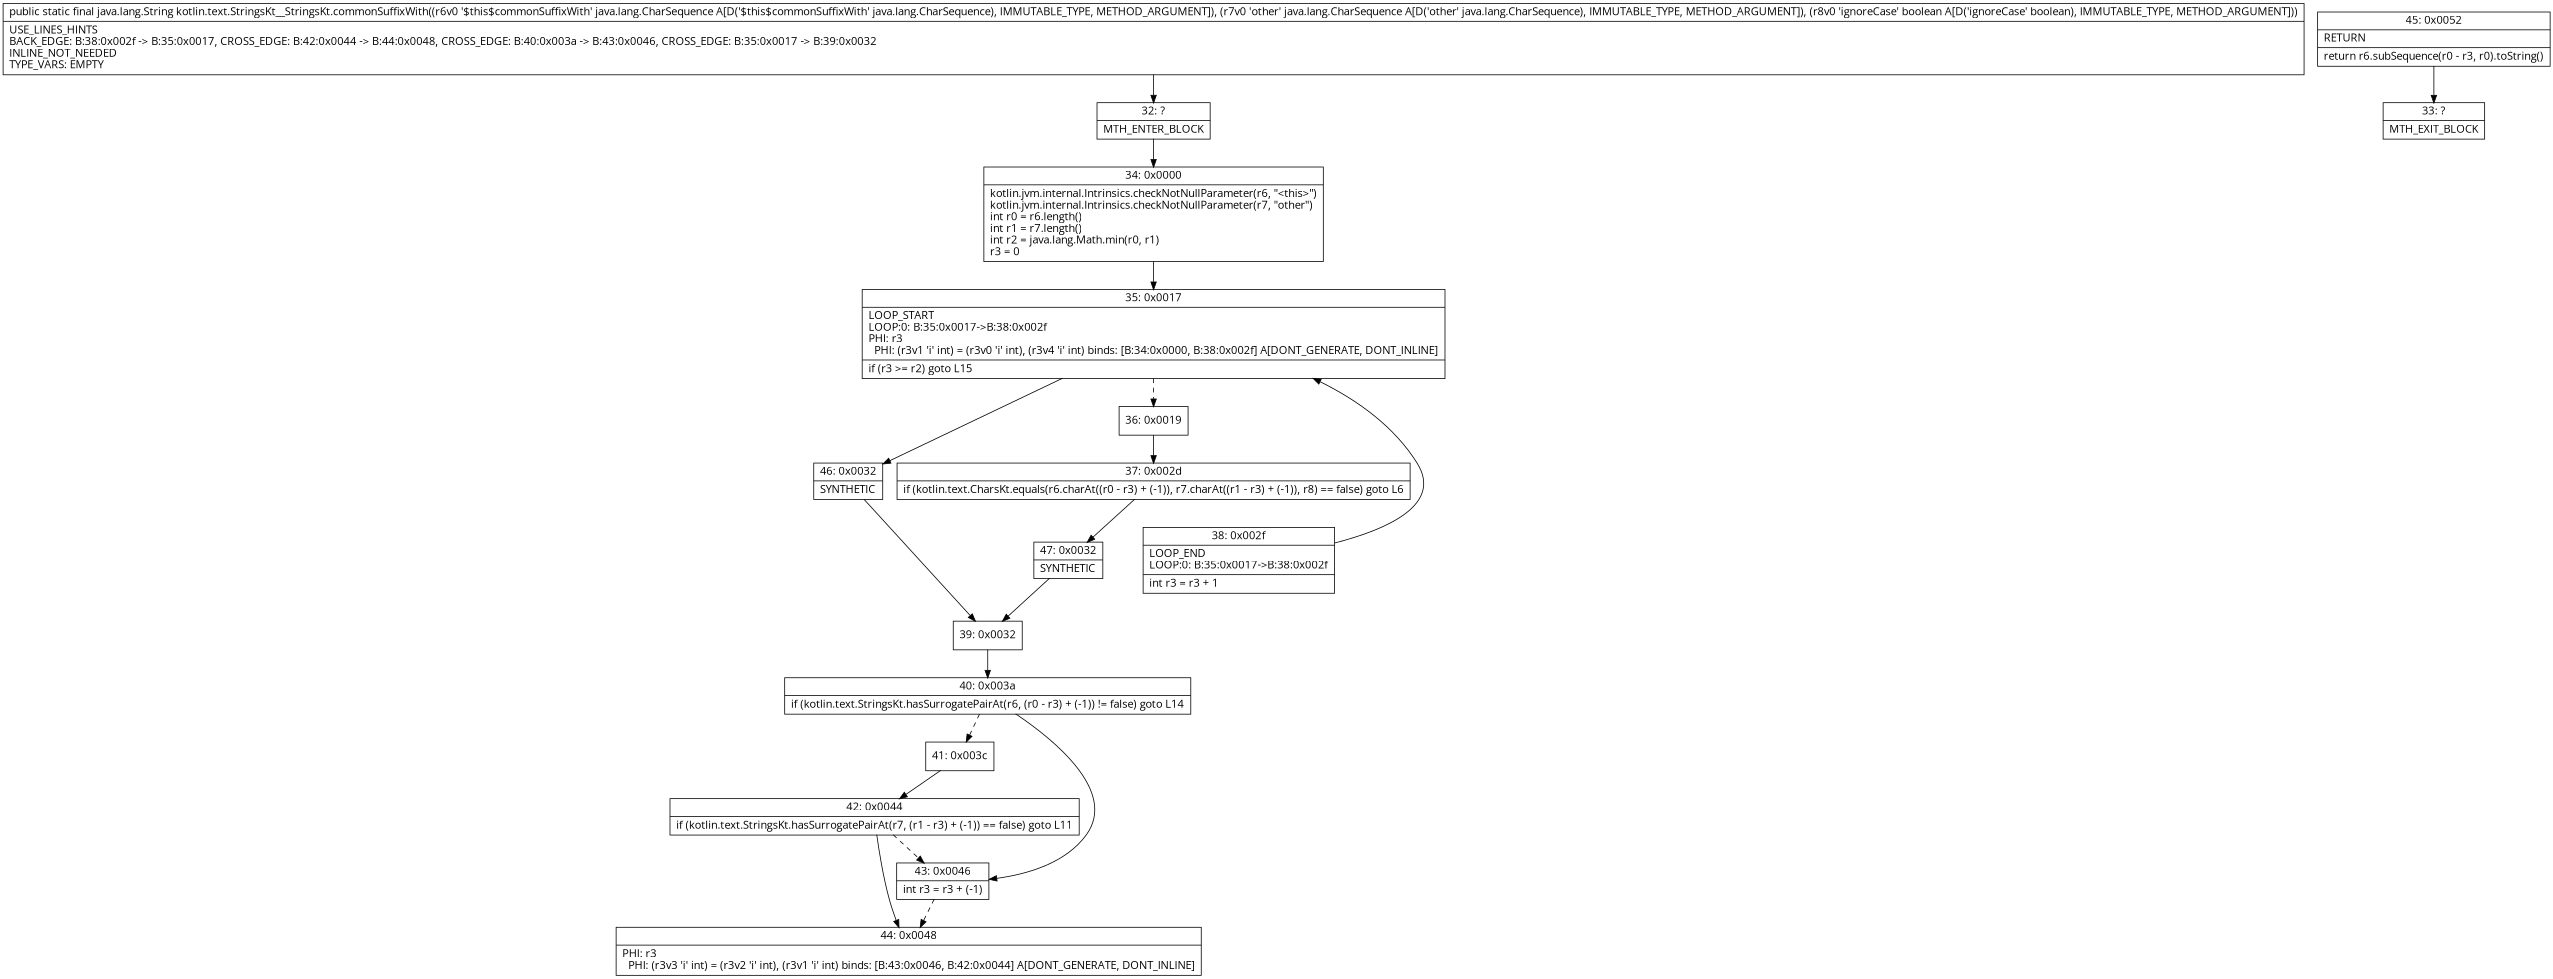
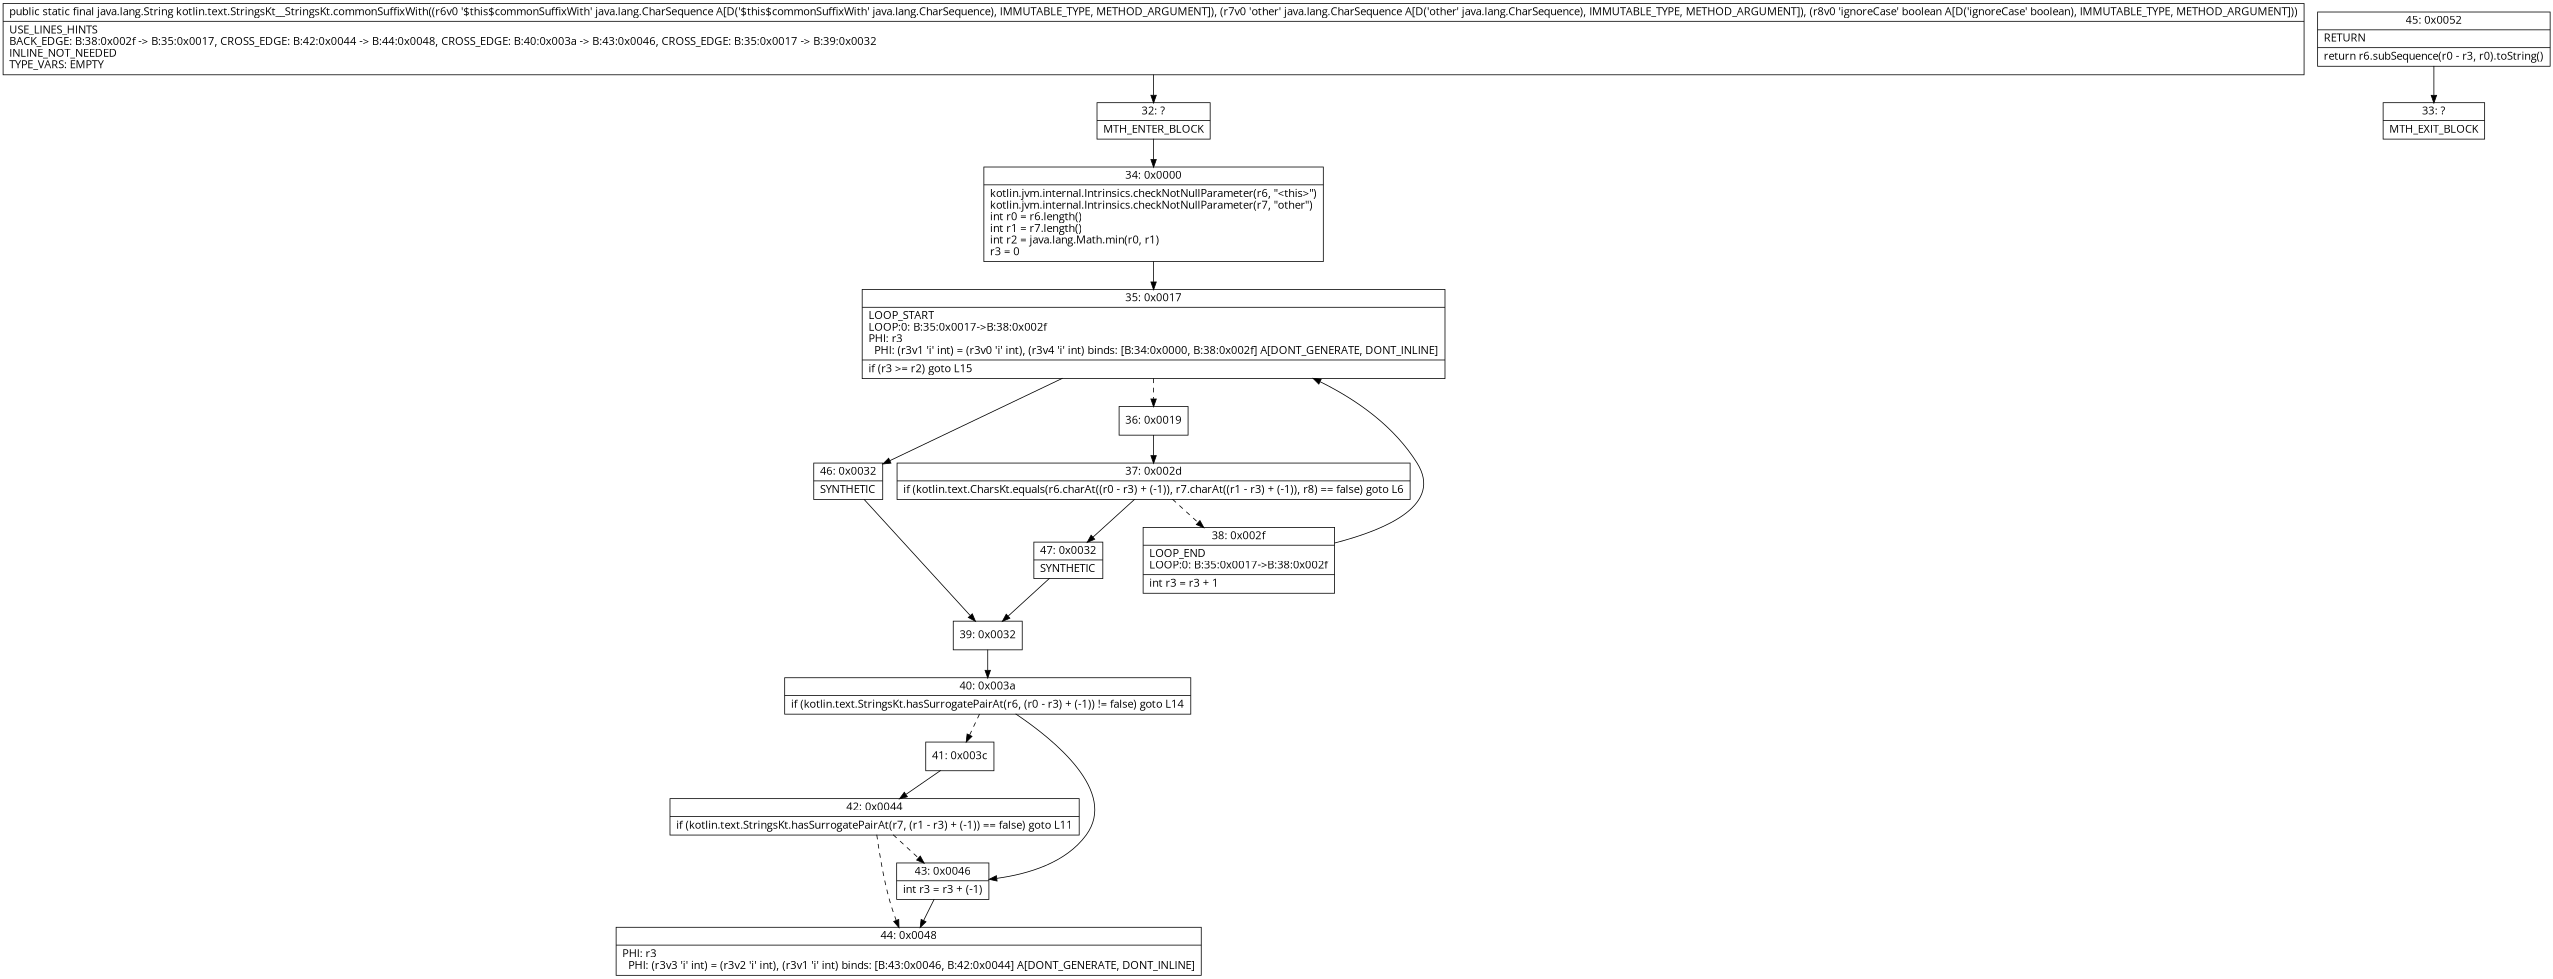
edge "37: 0x002d" -> "38: 0x002f": added
edge "42: 0x0044" -> "44: 0x0048": style solid -> dashed
edge "43: 0x0046" -> "44: 0x0048": style dashed -> solid
